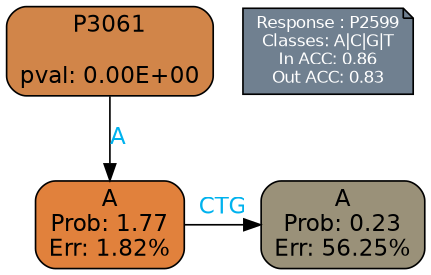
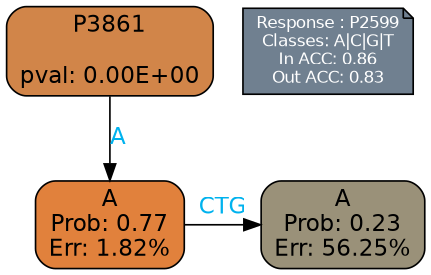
node "P3061 pval: 0.00E+00": label "P3061 pval: 0.00E+00" -> "P3861 pval: 0.00E+00"
node "A Prob: 1.77 Err: 1.82%": label "A Prob: 1.77 Err: 1.82%" -> "A Prob: 0.77 Err: 1.82%"
